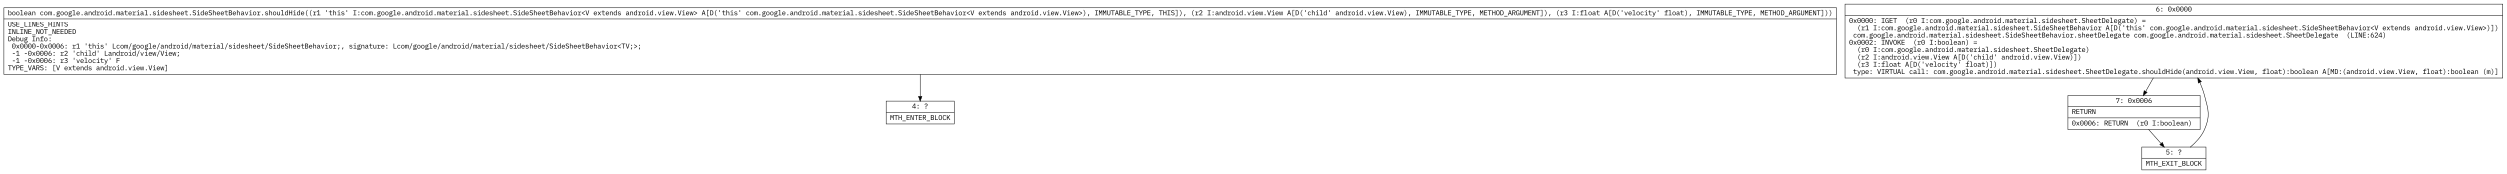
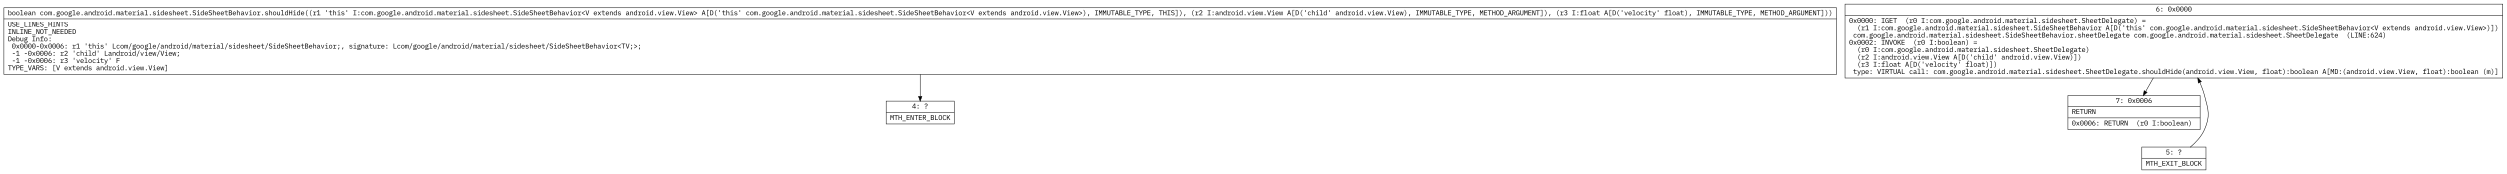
edge "7: 0x0006" -> "5: ?": removed
